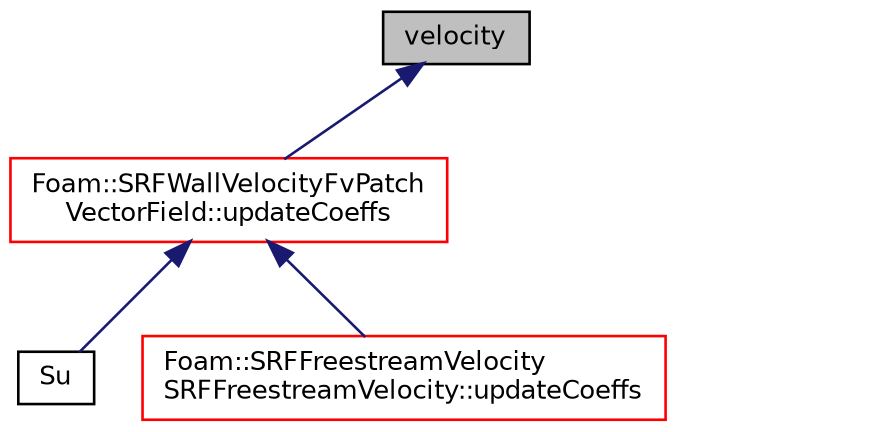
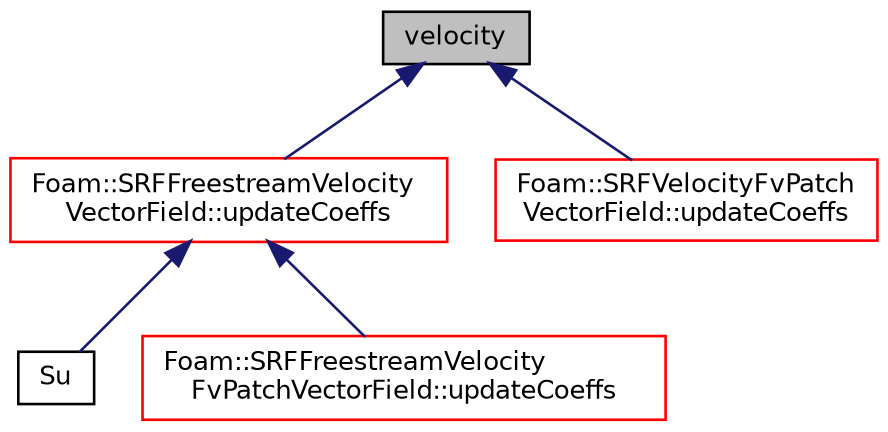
node "Foam::SRFWallVelocityFvPatch VectorField::updateCoeffs": label "Foam::SRFWallVelocityFvPatch VectorField::updateCoeffs" -> "Foam::SRFFreestreamVelocity VectorField::updateCoeffs"
node "Foam::SRFVelocityFvPatch VectorField::updateCoeffs": added
node "Foam::SRFFreestreamVelocity SRFFreestreamVelocity::updateCoeffs": label "Foam::SRFFreestreamVelocity SRFFreestreamVelocity::updateCoeffs" -> "Foam::SRFFreestreamVelocity FvPatchVectorField::updateCoeffs"
